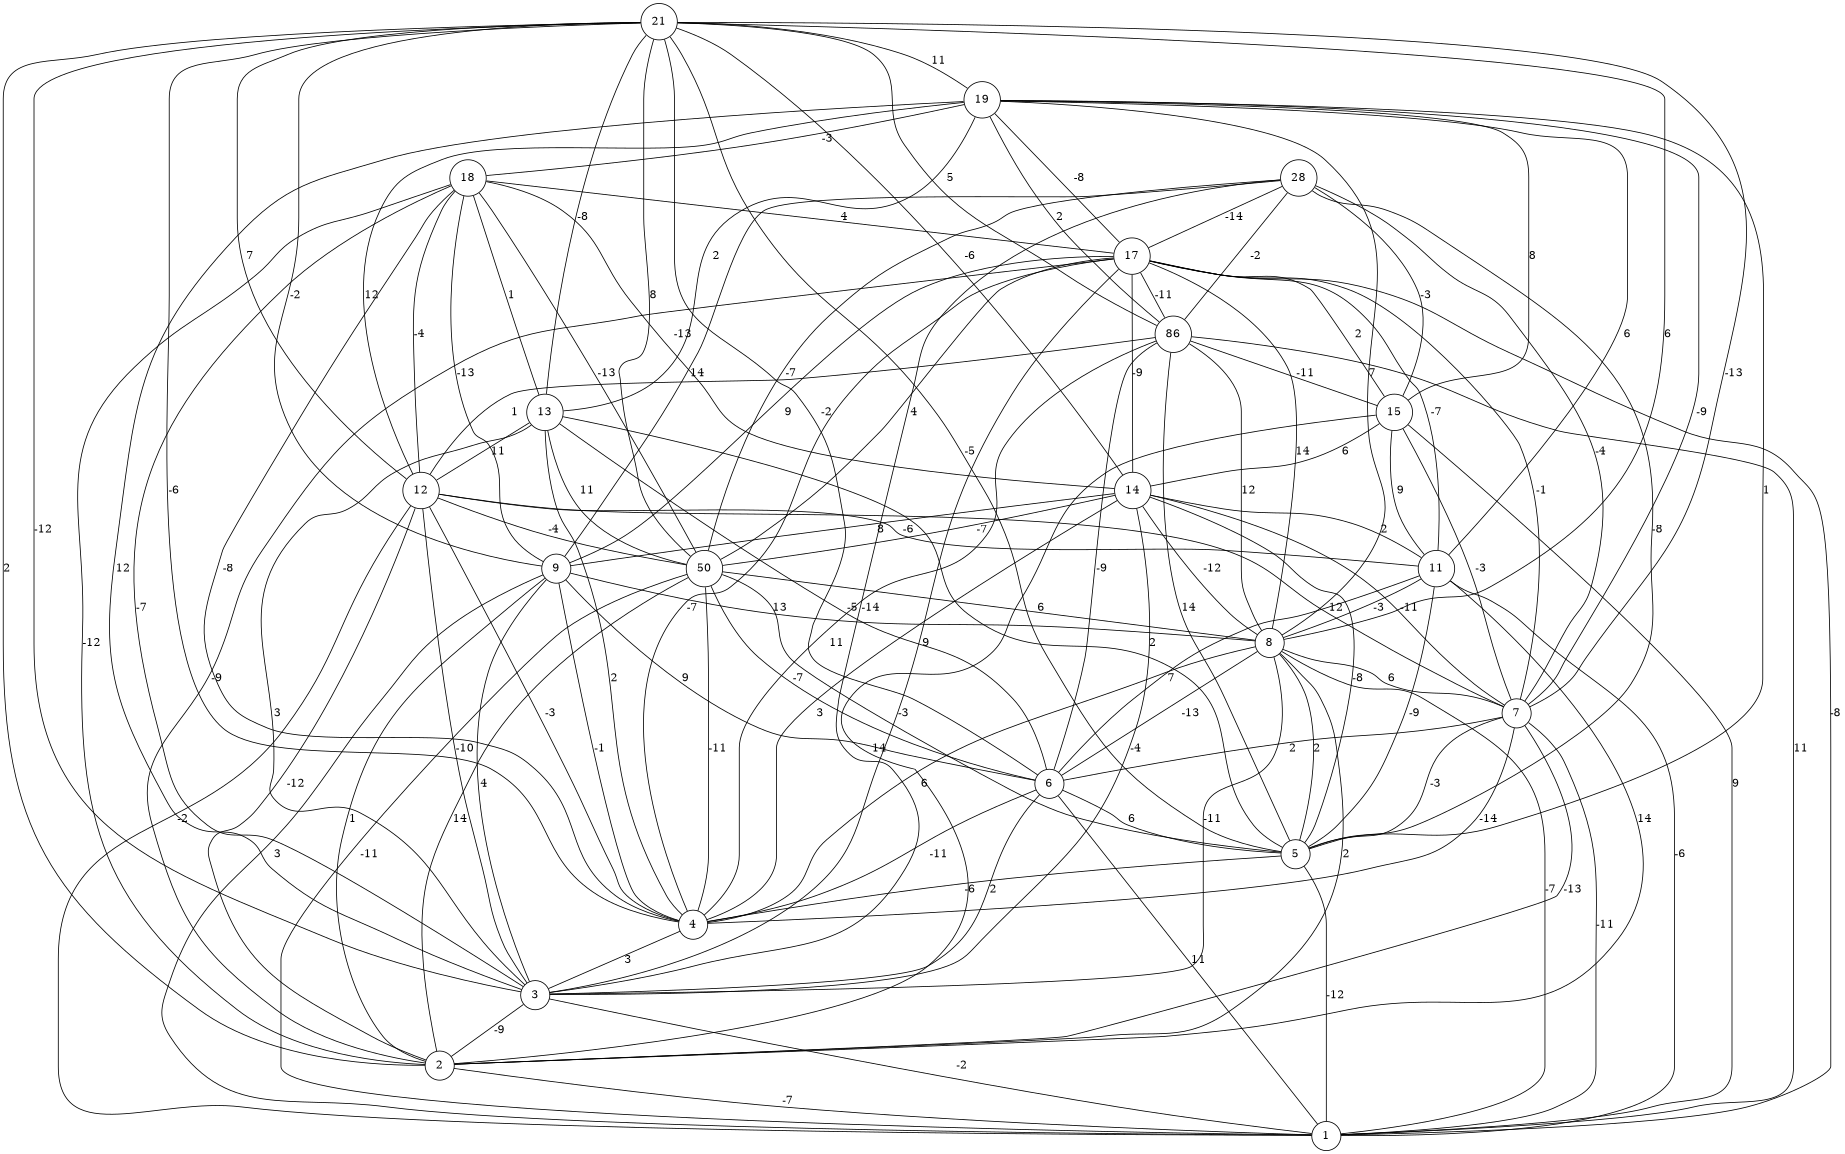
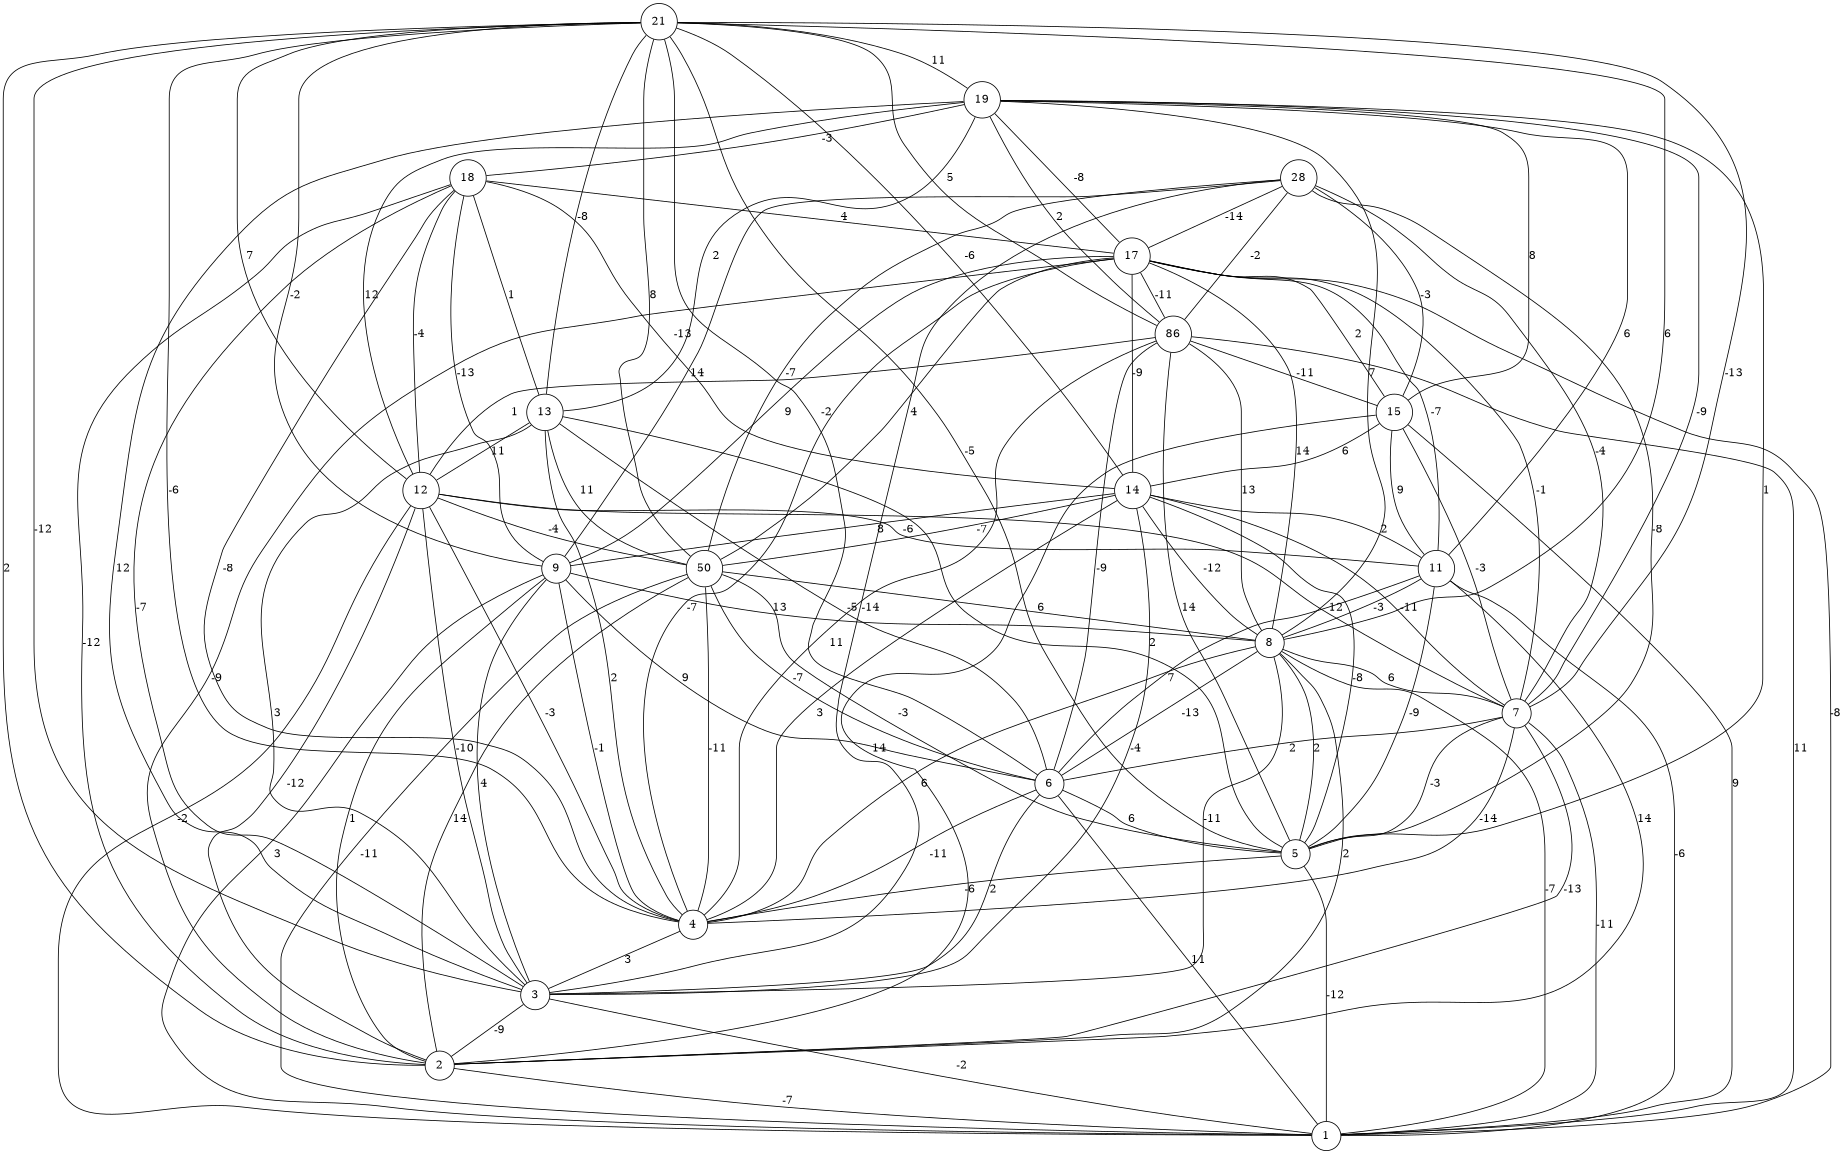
edge "18" -- "50": removed, label "-13"
edge "86" -- "8": label "12" -> "13"
edge "17" -- "3": removed, label "9"
